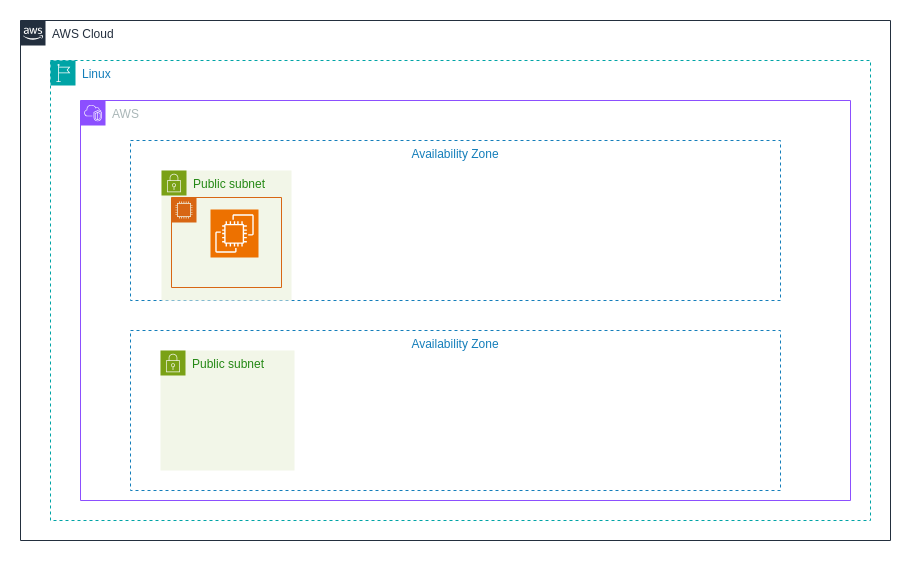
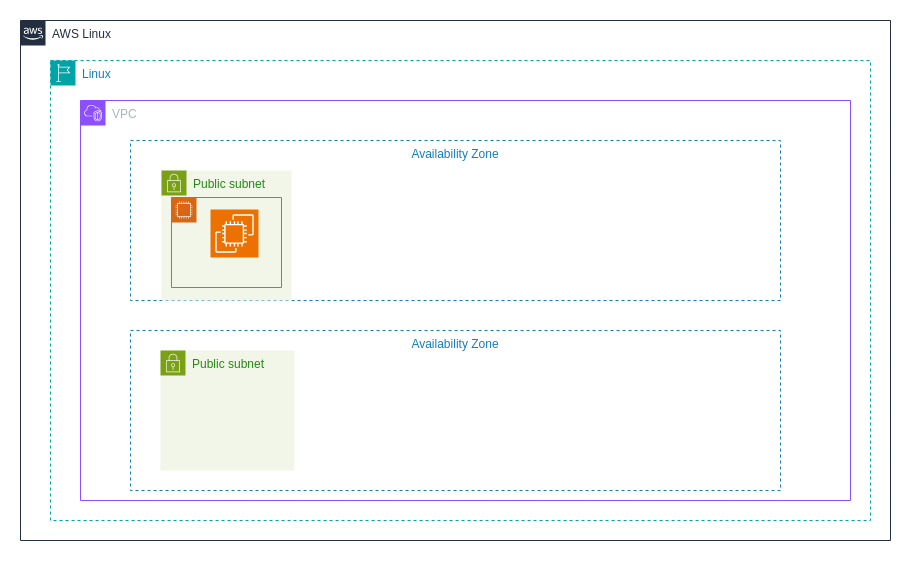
node "AWS Cloud": label "AWS Cloud" -> "AWS Linux"
node "AWS": label "AWS" -> "VPC"
